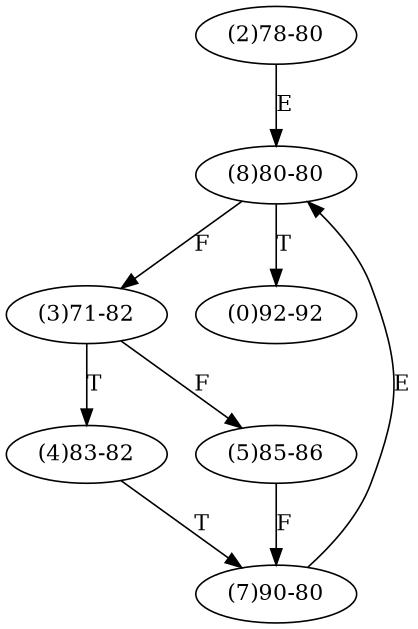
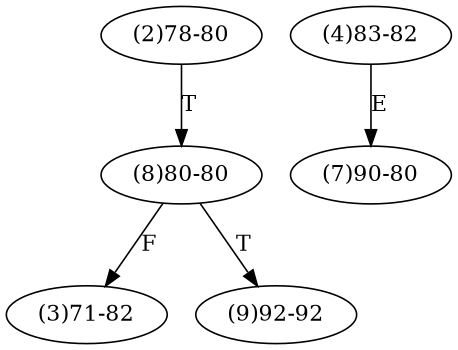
edge "(2)78-80" -> "(8)80-80": label "E" -> "T"
node "(0)92-92": label "(0)92-92" -> "(9)92-92"
edge "(3)71-82" -> "(4)83-82": removed, label "T"
edge "(7)90-80" -> "(8)80-80": removed, label "E"
node "(5)85-86": removed
edge "(4)83-82" -> "(7)90-80": label "T" -> "E"
